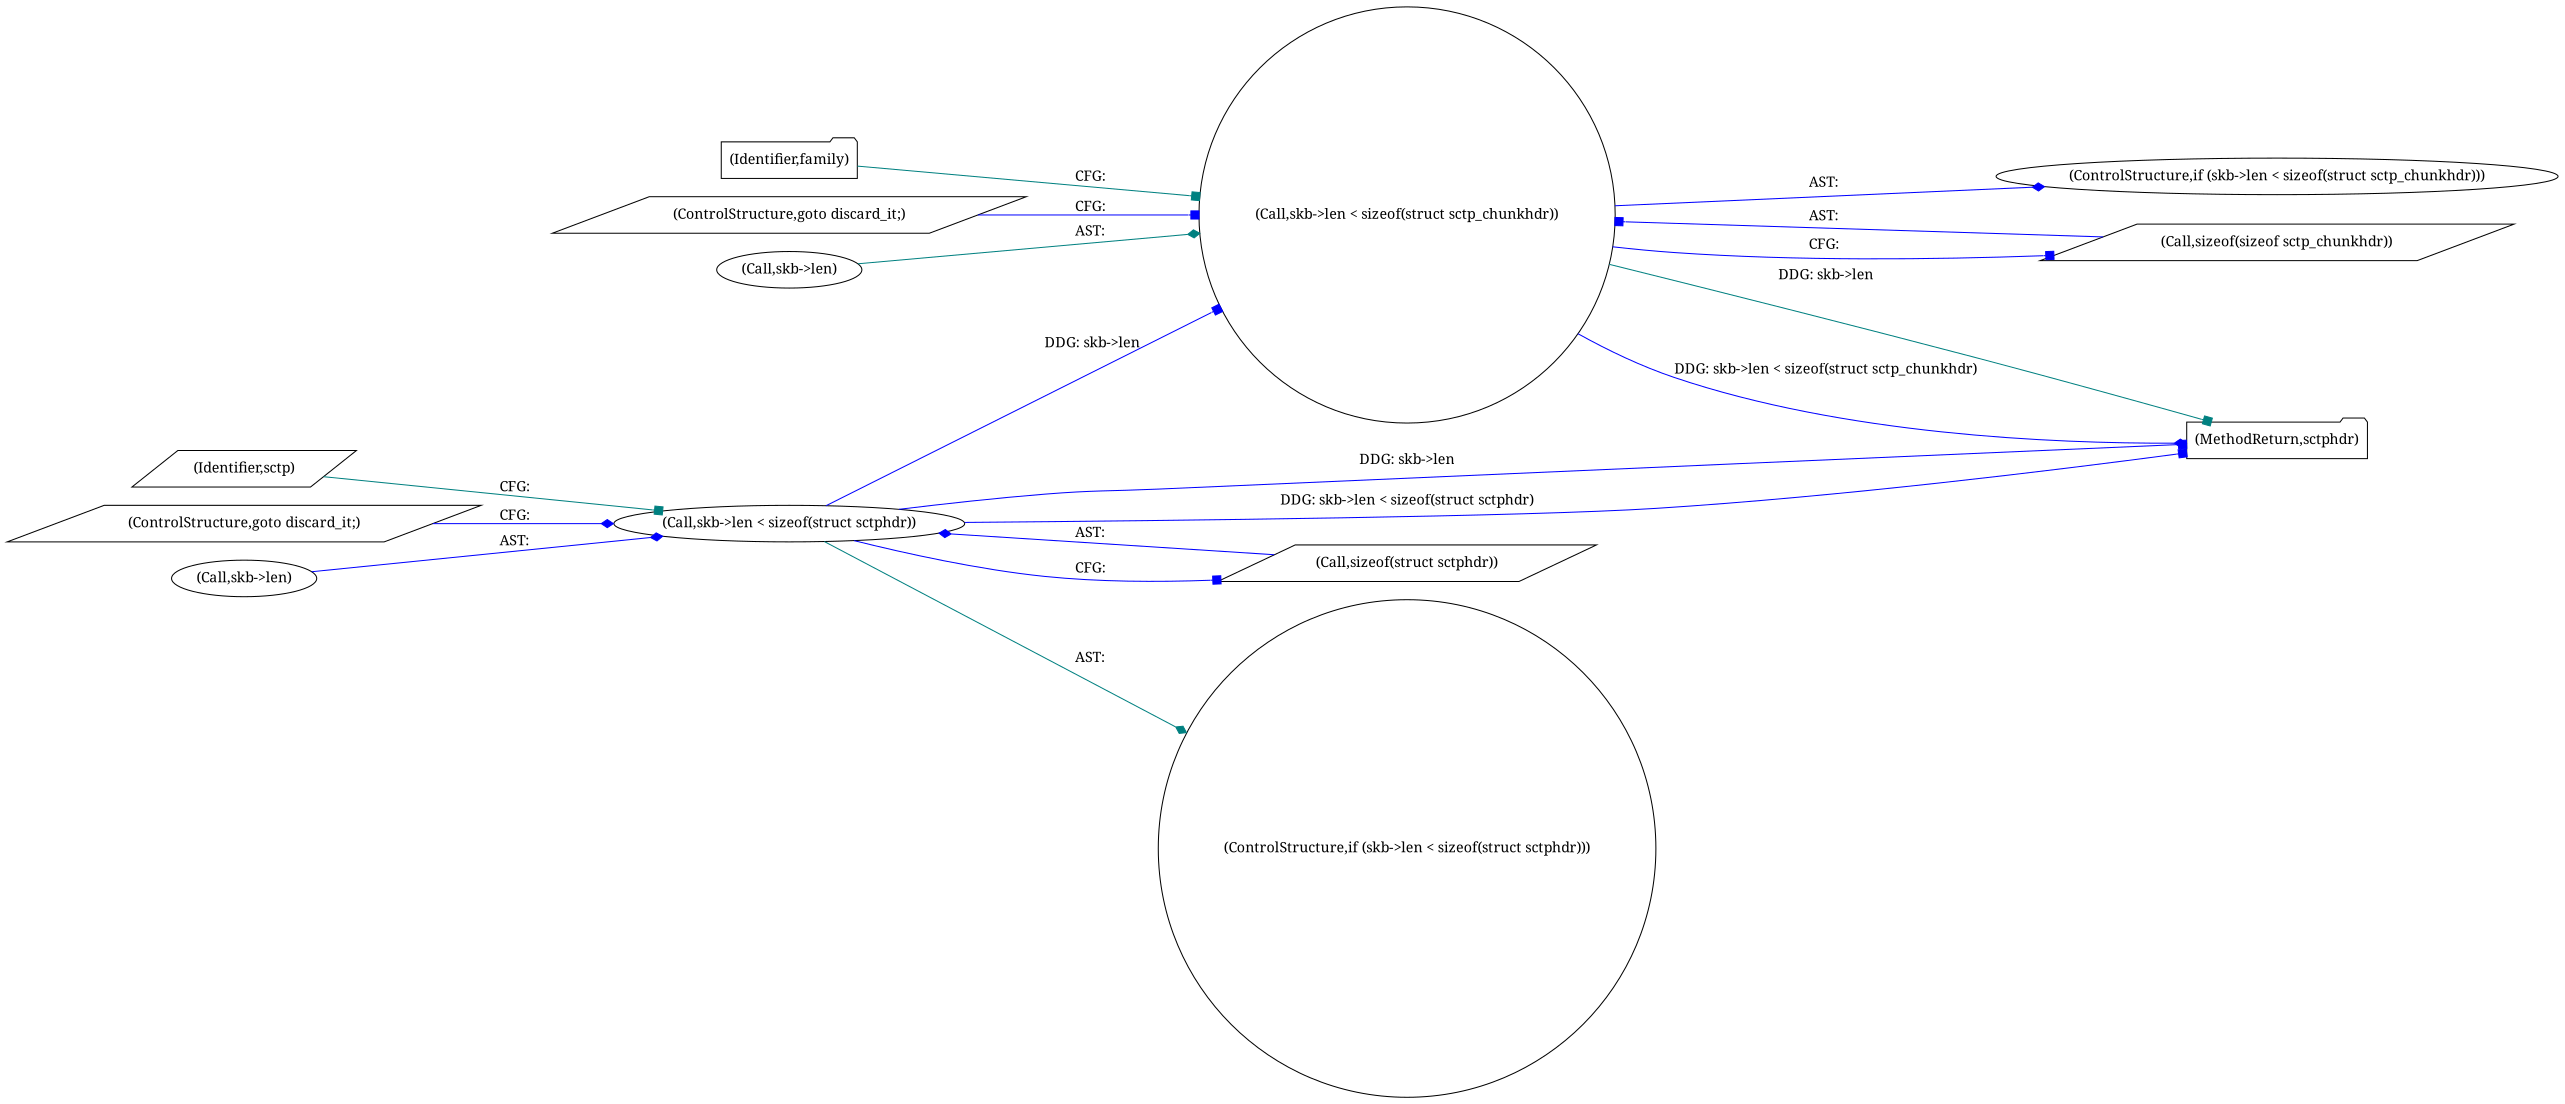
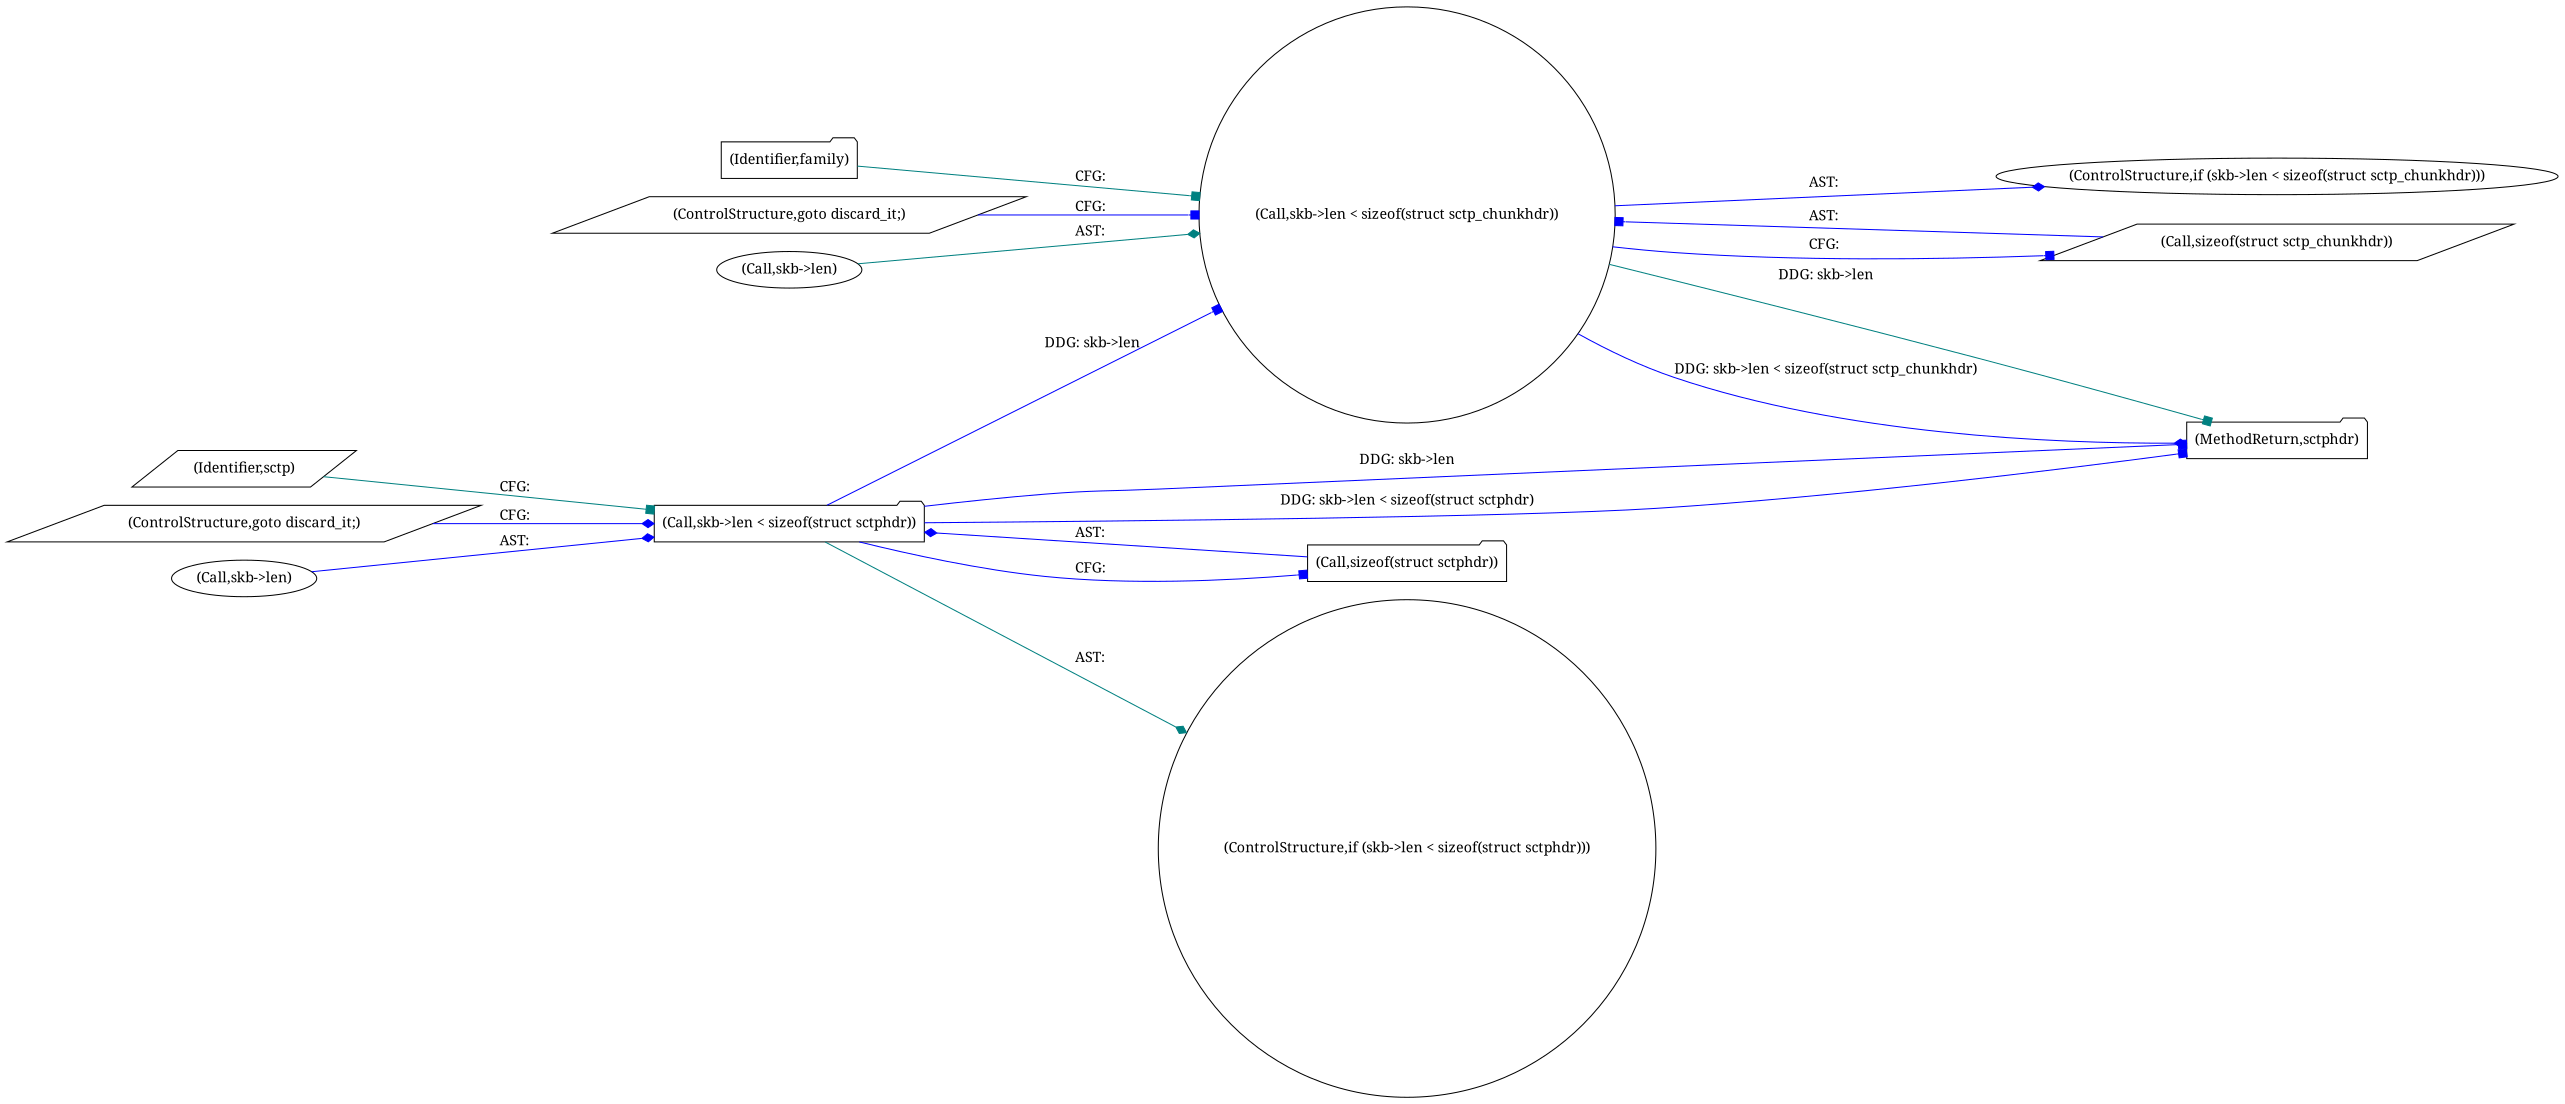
node "(Call,sizeof(sizeof sctp_chunkhdr))": label "(Call,sizeof(sizeof sctp_chunkhdr))" -> "(Call,sizeof(struct sctp_chunkhdr))"
node "(Call,skb->len < sizeof(struct sctphdr))": shape ellipse -> folder
node "(Call,sizeof(struct sctphdr))": shape parallelogram -> folder
